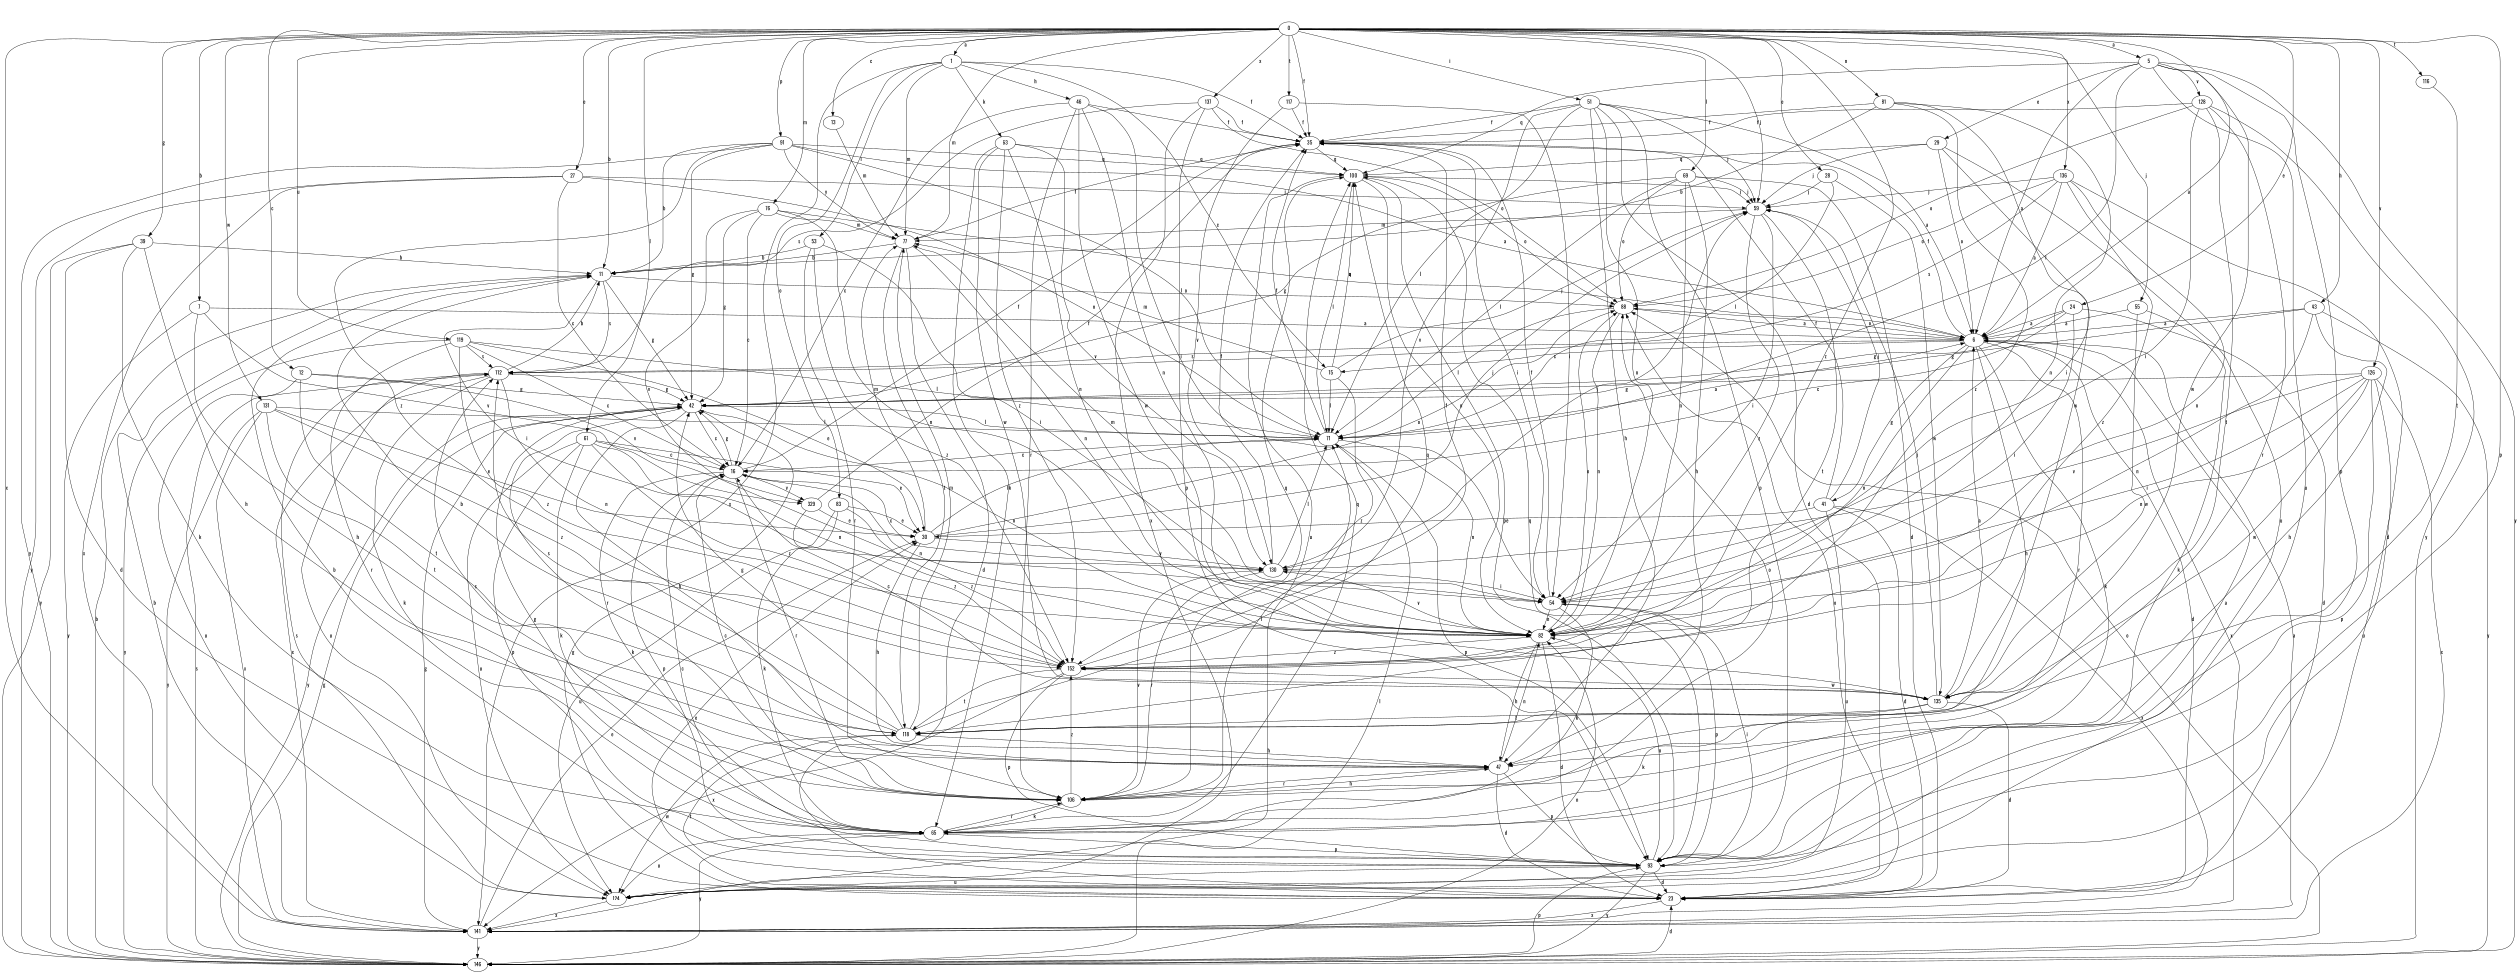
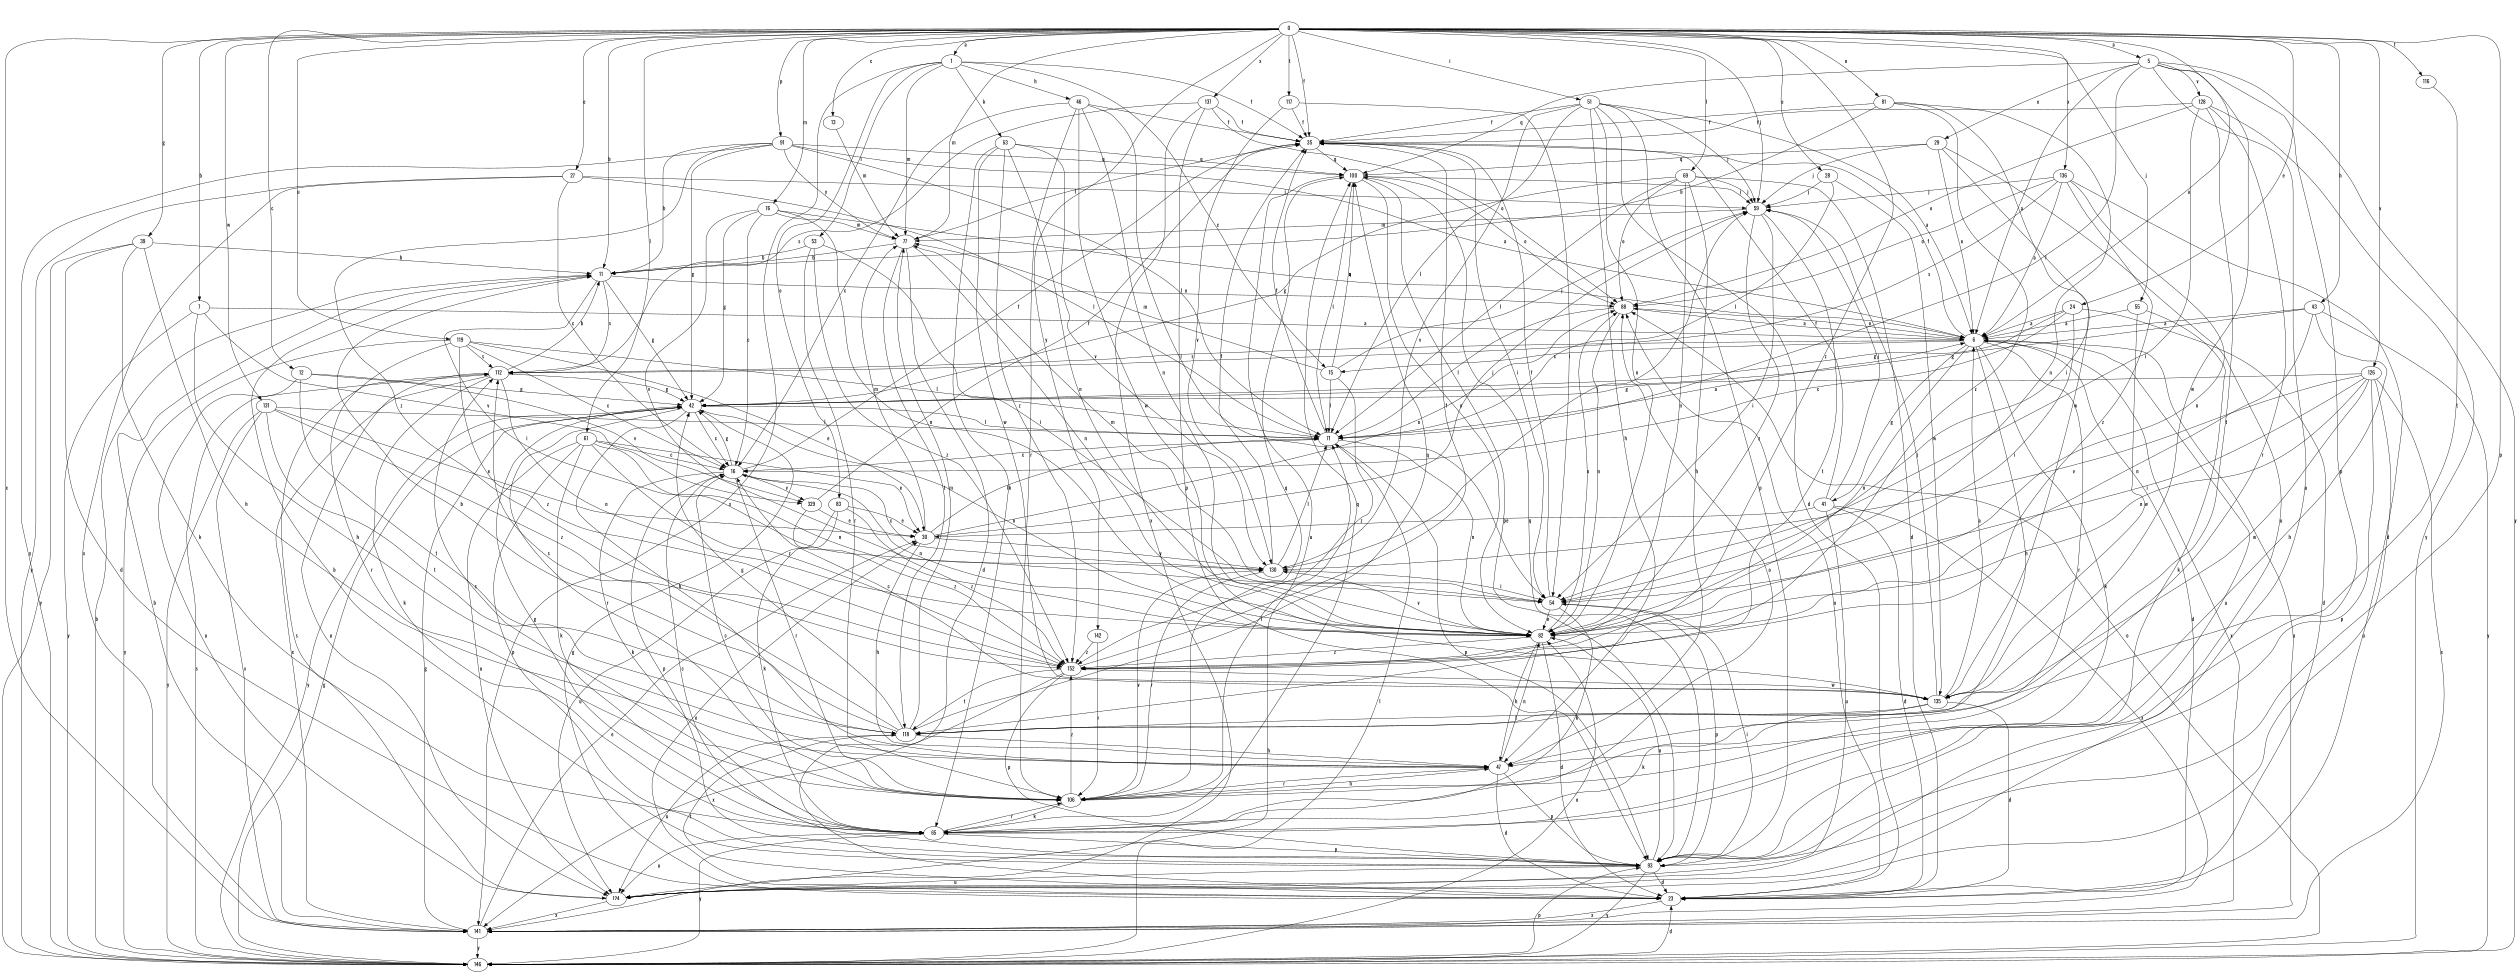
edge "27" -> "71": label "n" -> "l"
node "142": added
edge "118" -> "124": label "w" -> "u"
